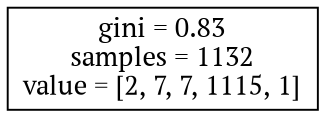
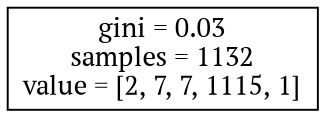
node "gini = 0.83 samples = 1132 value = [2, 7, 7, 1115, 1]": label "gini = 0.83 samples = 1132 value = [2, 7, 7, 1115, 1]" -> "gini = 0.03 samples = 1132 value = [2, 7, 7, 1115, 1]"
